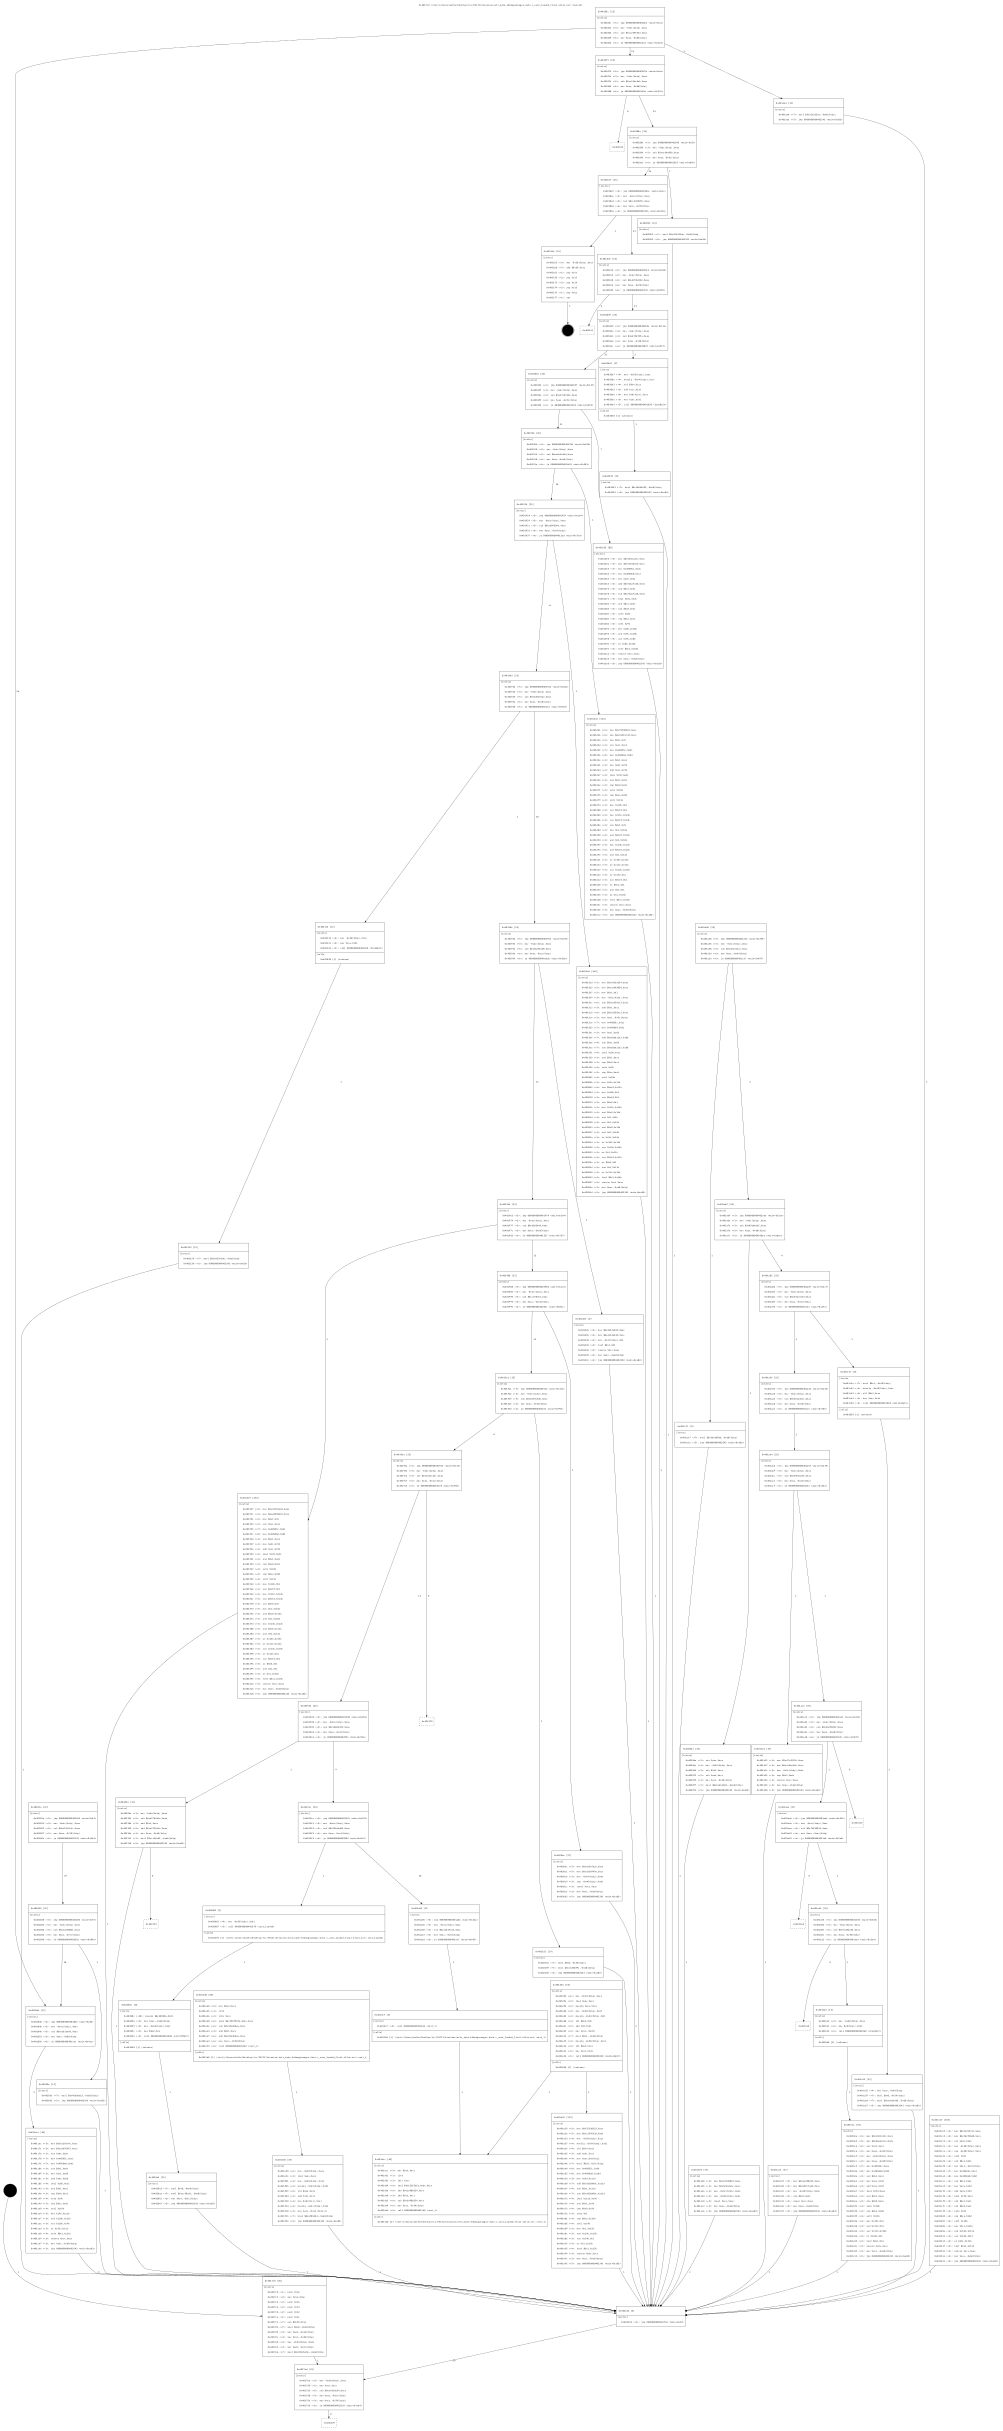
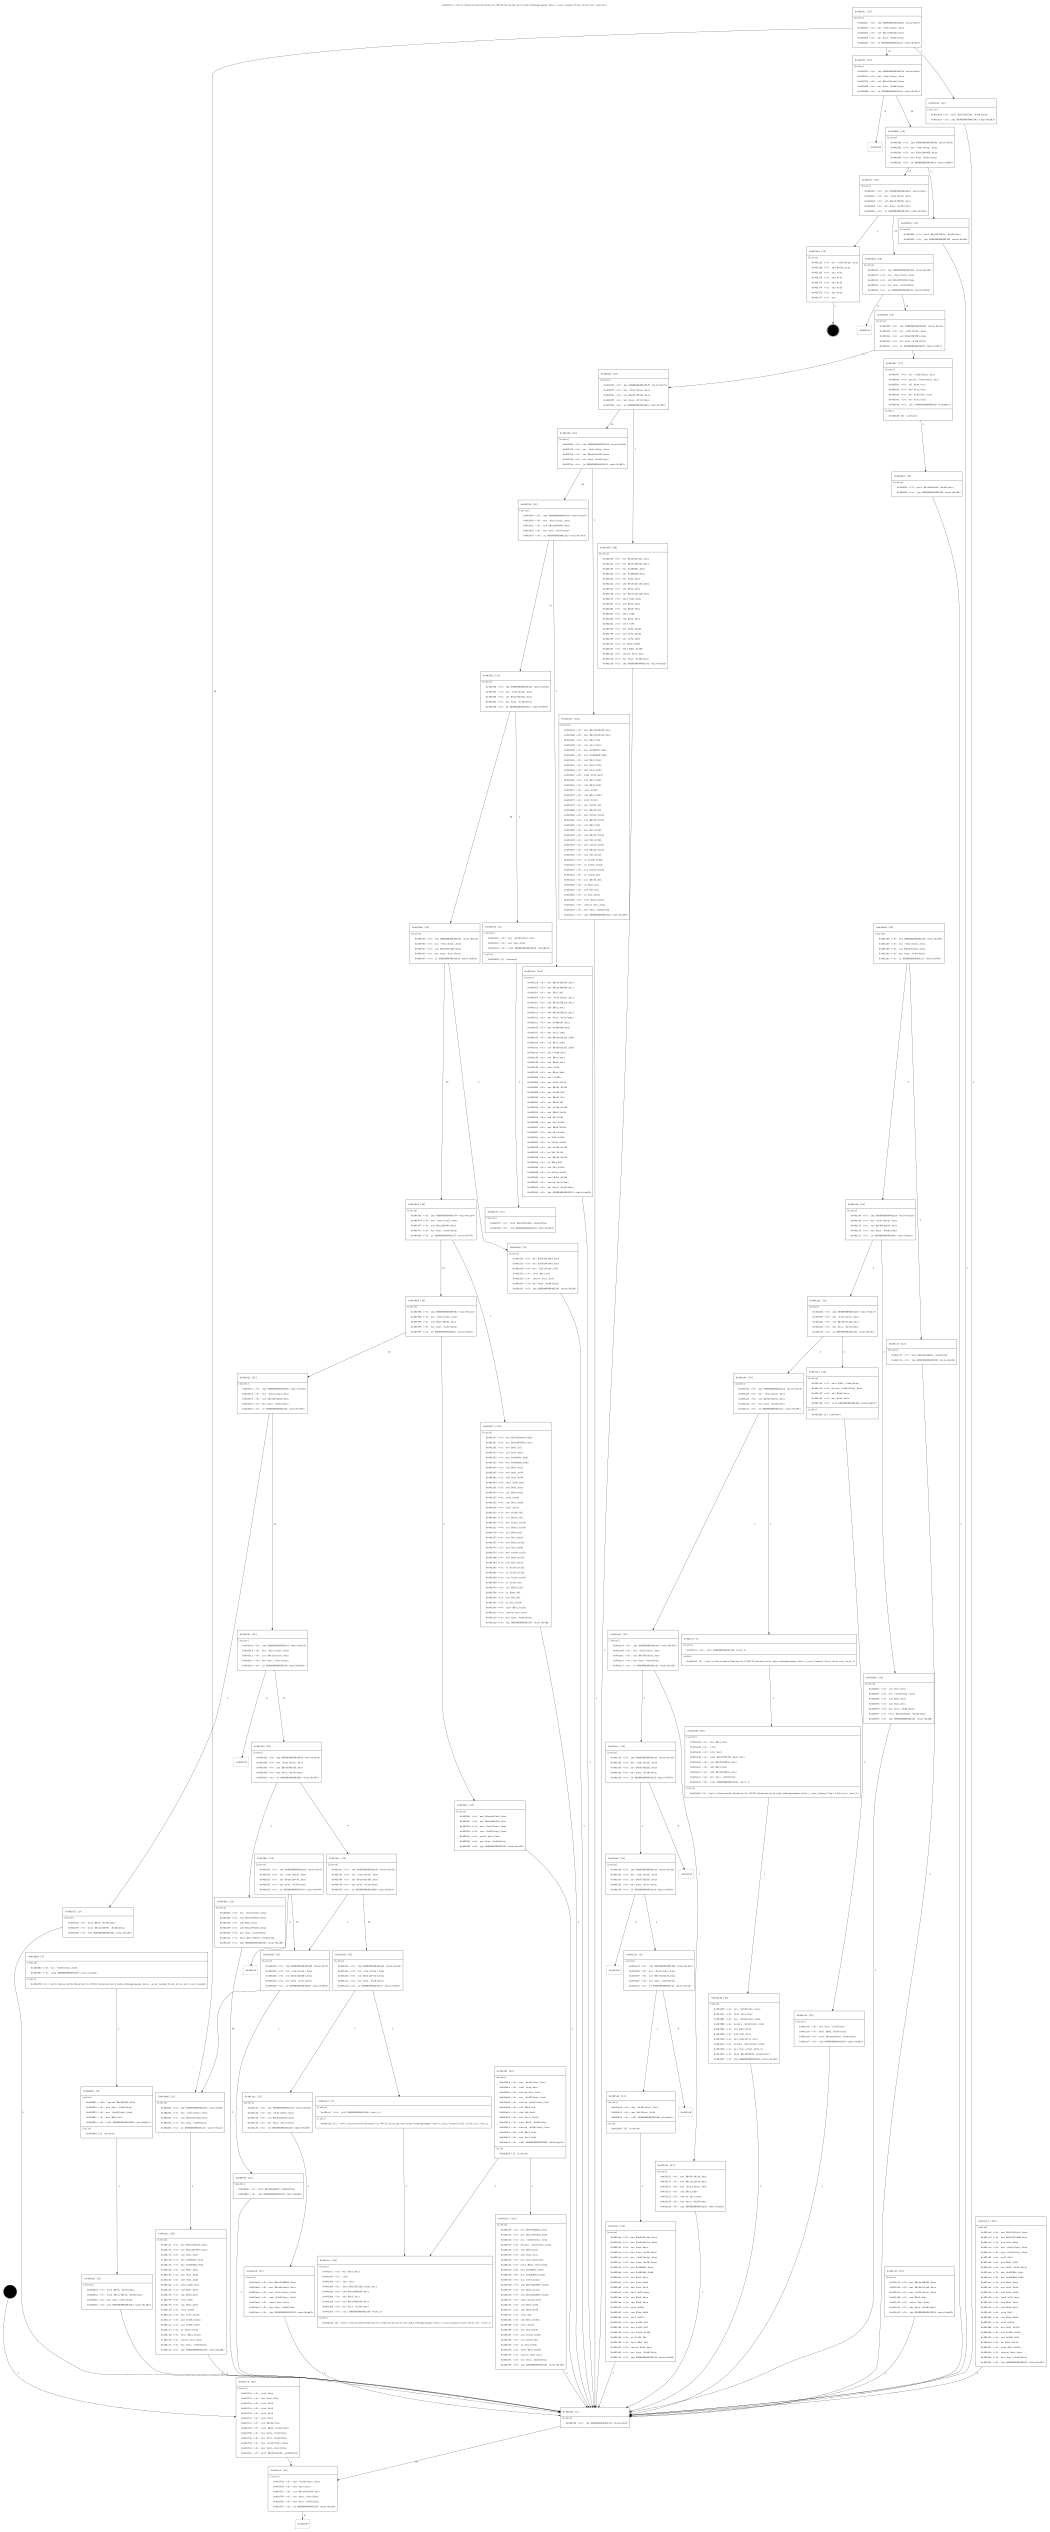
node "0x401ecb [5]": added
edge "0x4019ec [25]" -> "0x402083 [9]": now "0x4019ec [25]" -> "0x401830 [22]"
edge "0x4020fe [31]" -> "0x402194": now "0x40181a [22]" -> "0x402194"
edge "0x402129 [12]" -> "0x402243 [5]": removed, label "1"
node "0x401a1e [25]": added
